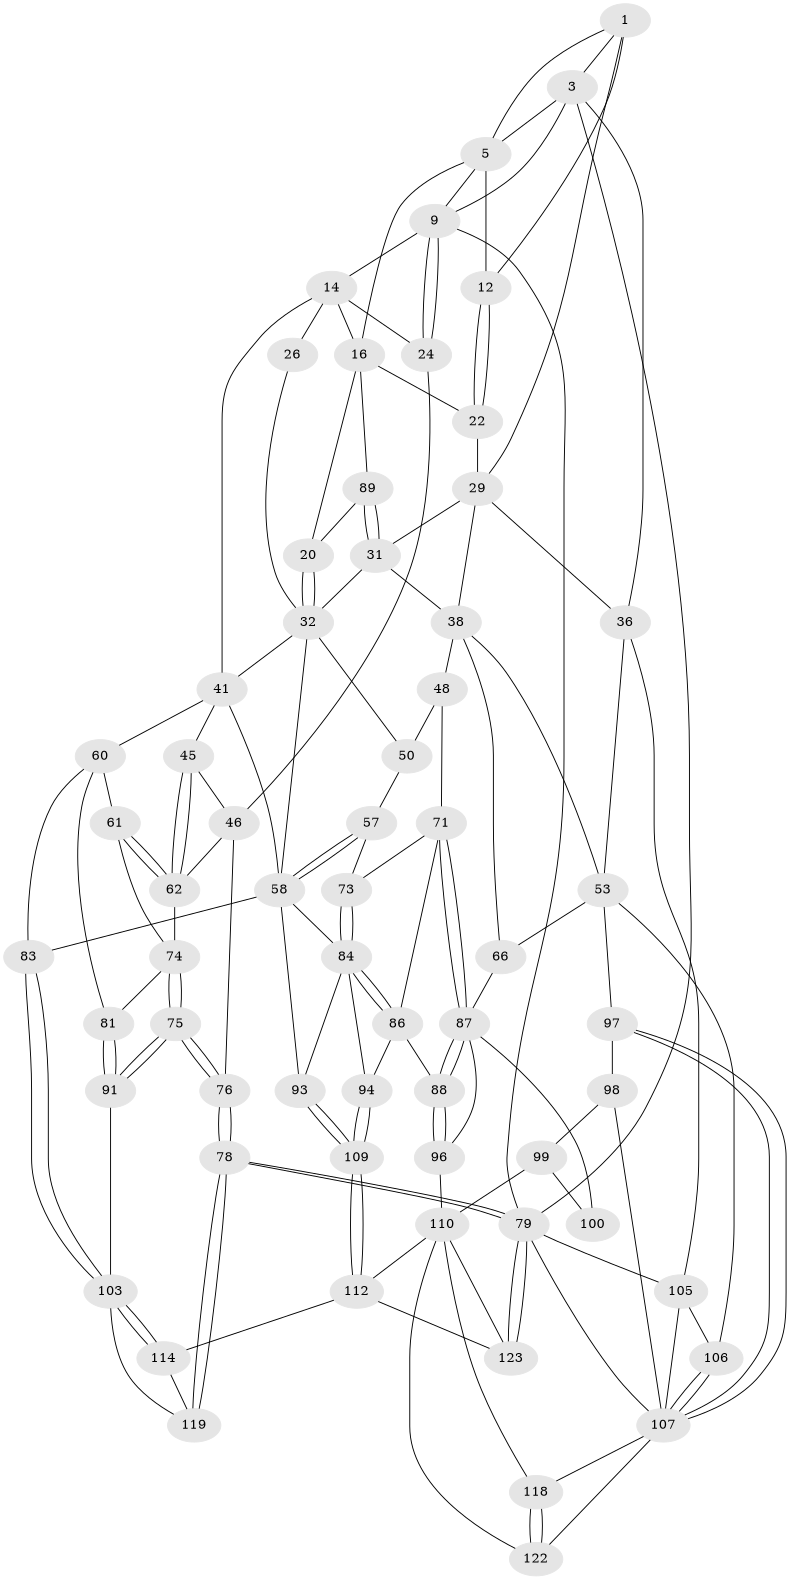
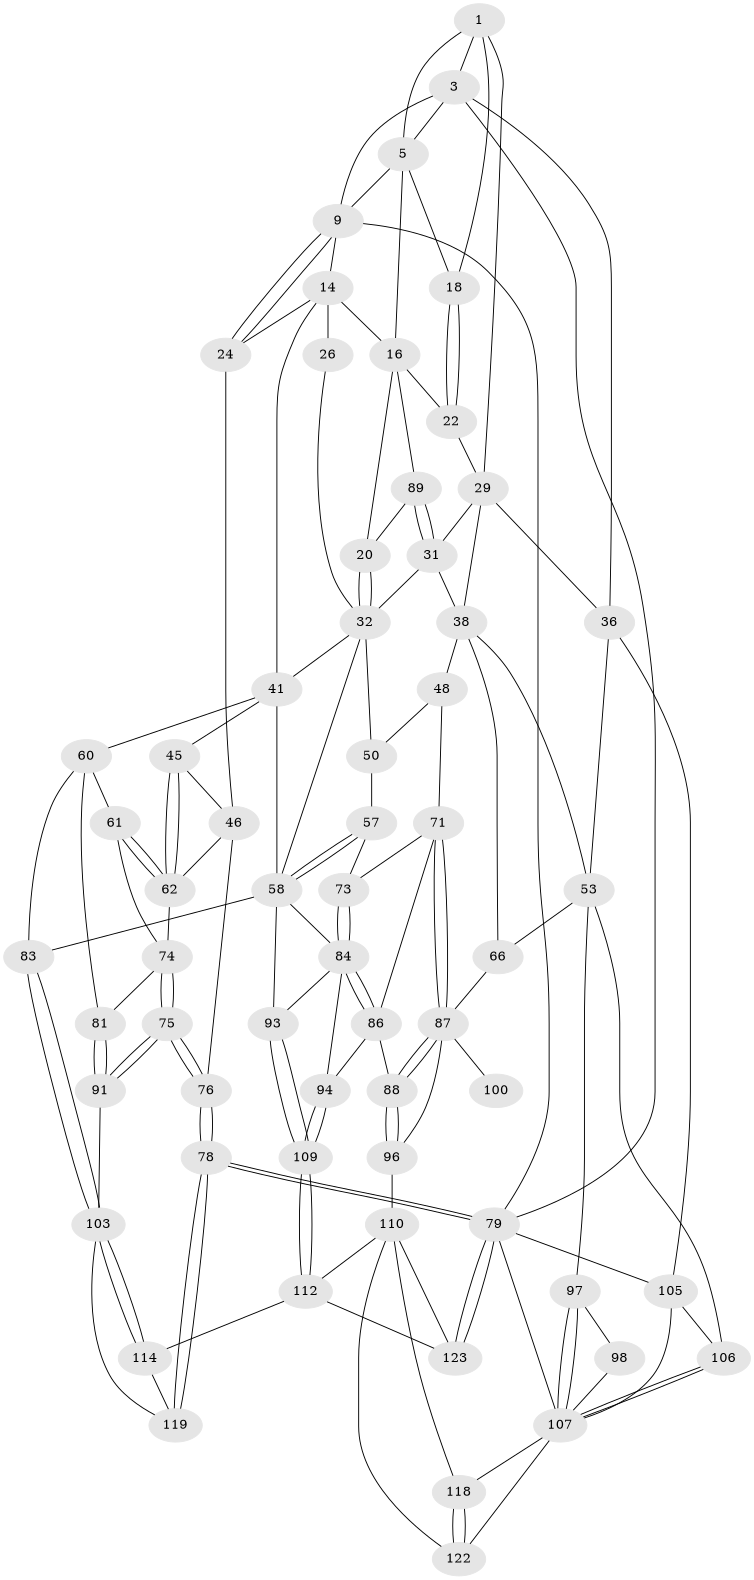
node "12": label "12" -> "18"
node "99": removed
